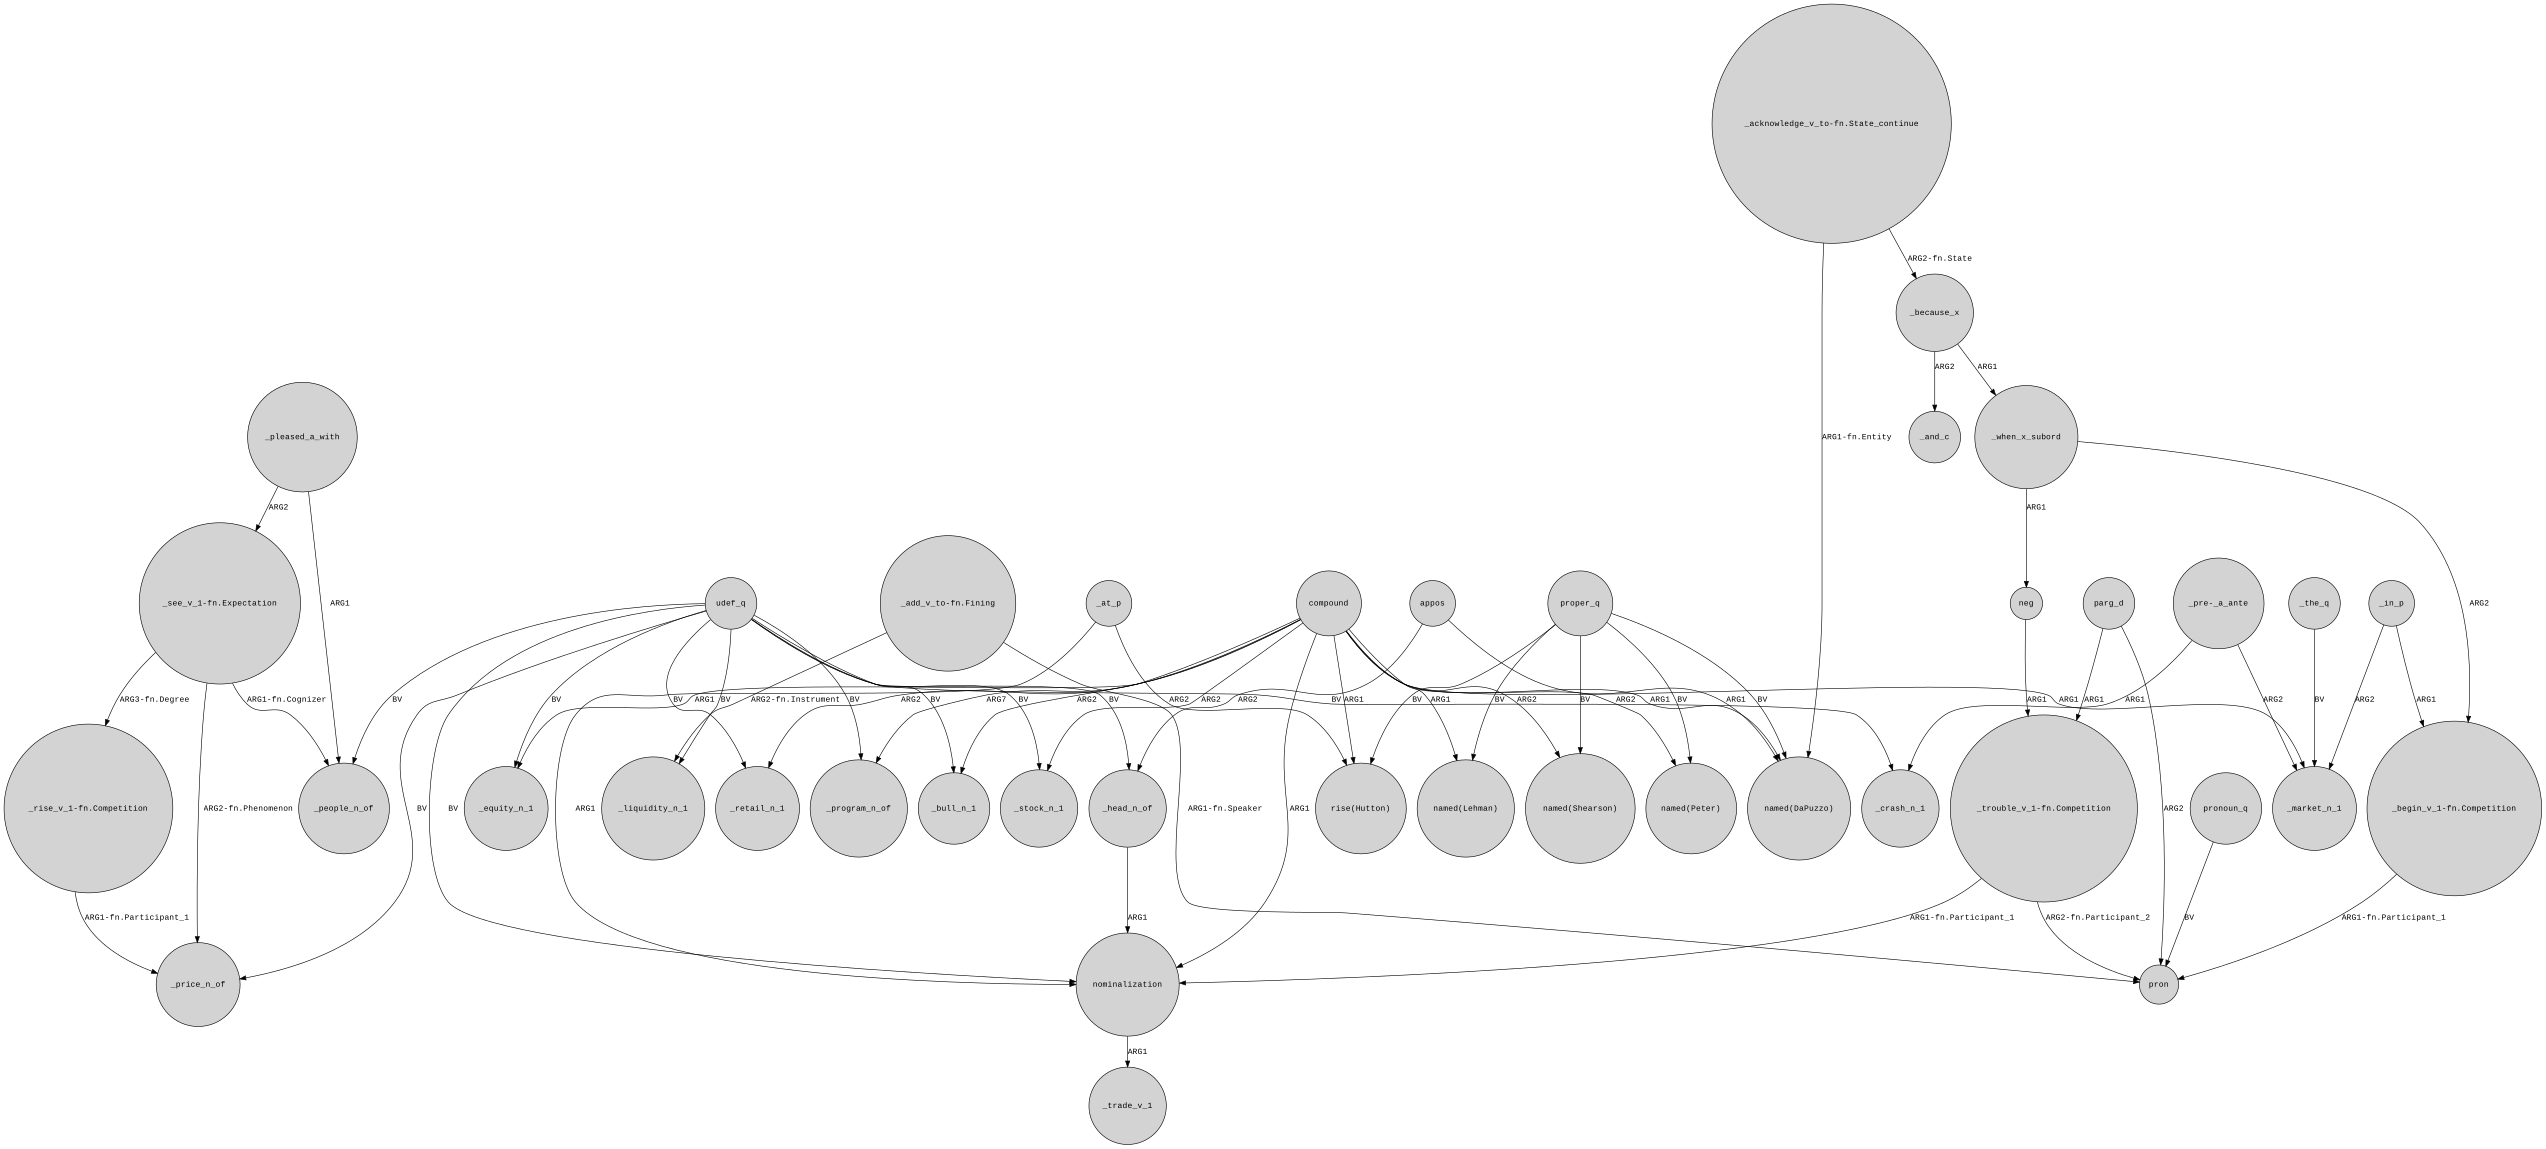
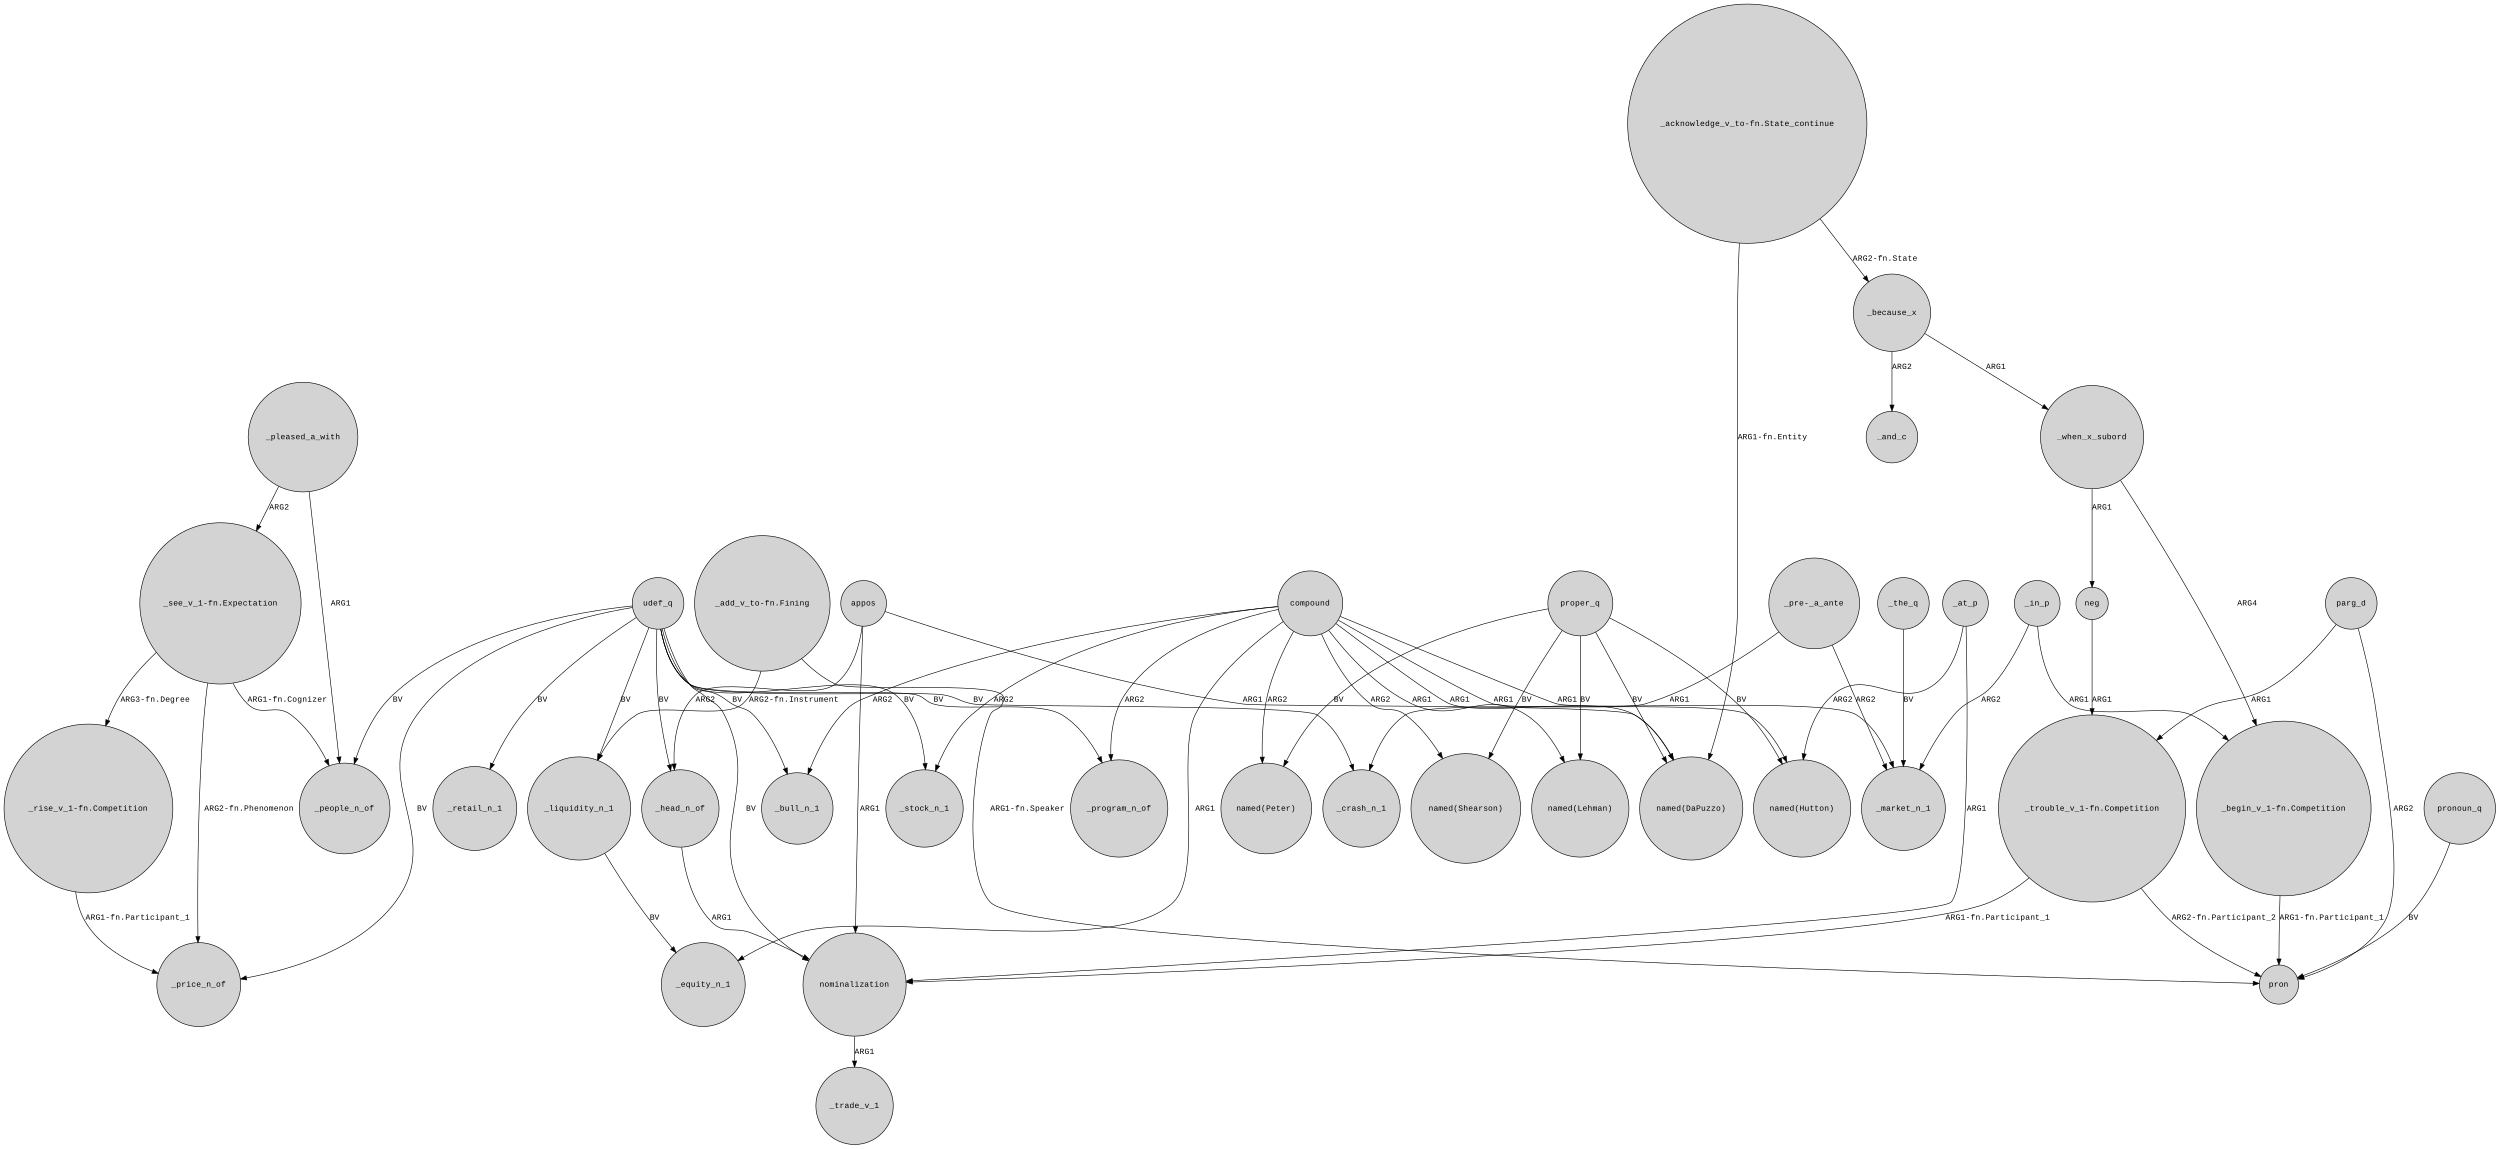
edge "_when_x_subord" -> "_begin_v_1-fn.Competition": label "ARG2" -> "ARG4"
edge "udef_q" -> "_equity_n_1": now "_liquidity_n_1" -> "_equity_n_1"
edge "compound" -> "_retail_n_1": removed, label "ARG2"
edge "compound" -> "_program_n_of": label "ARG7" -> "ARG2"
node "rise(Hutton)": label "rise(Hutton)" -> "named(Hutton)"
edge "compound" -> "nominalization": now "appos" -> "nominalization"
